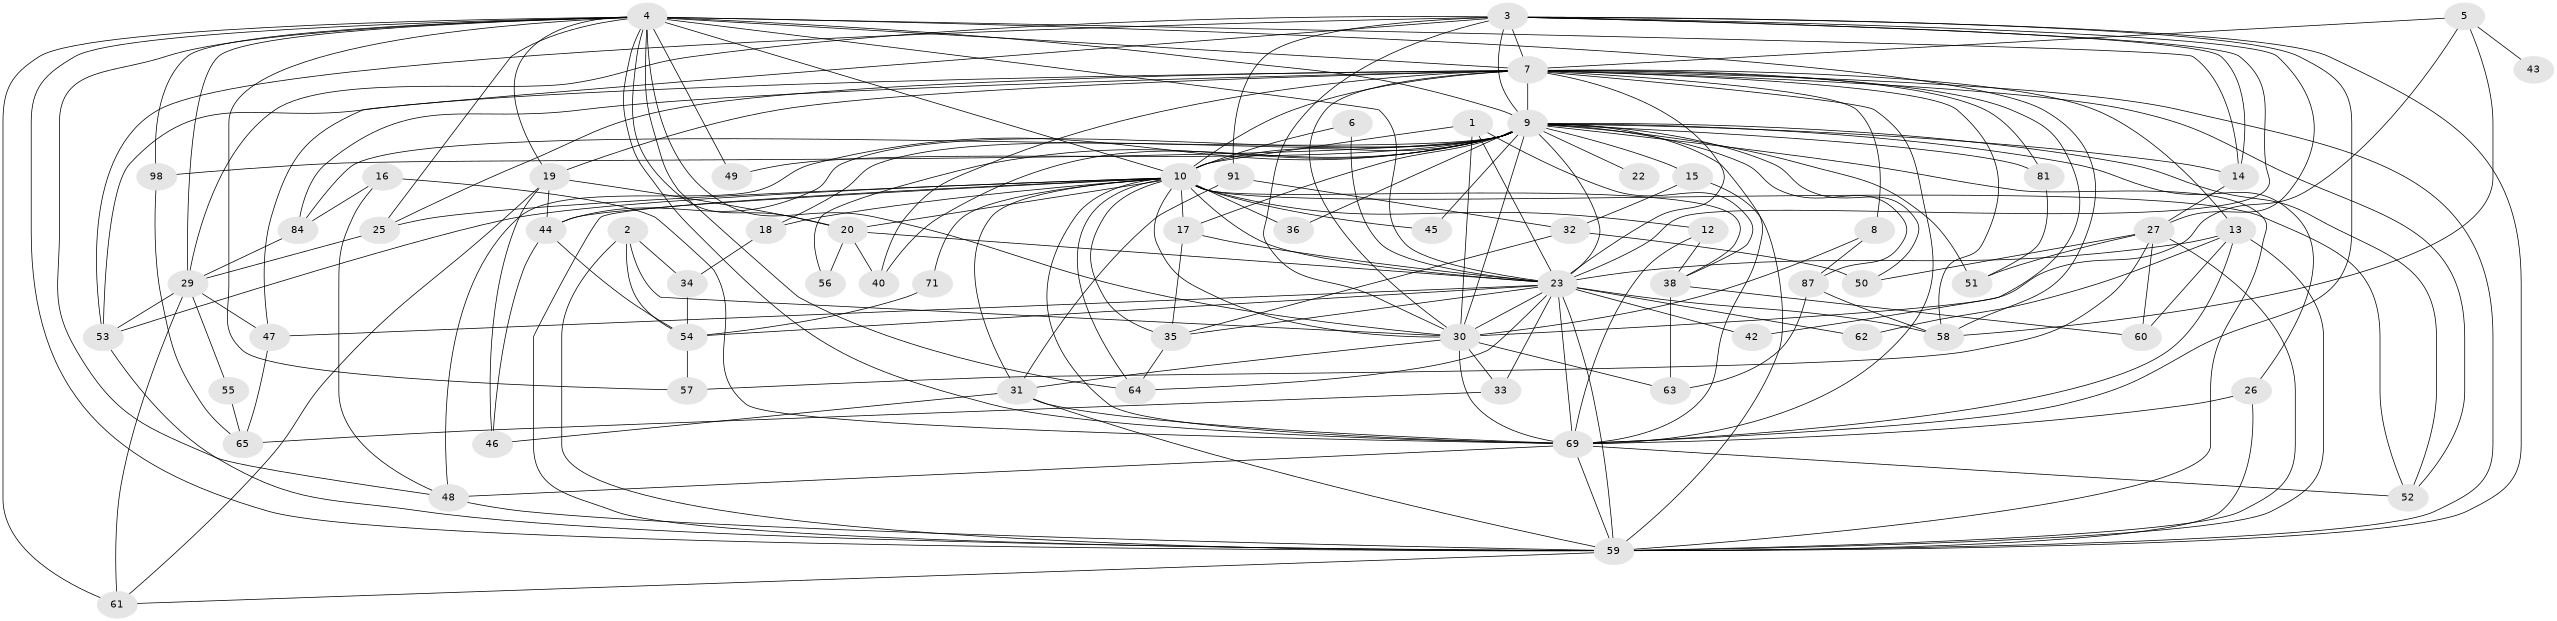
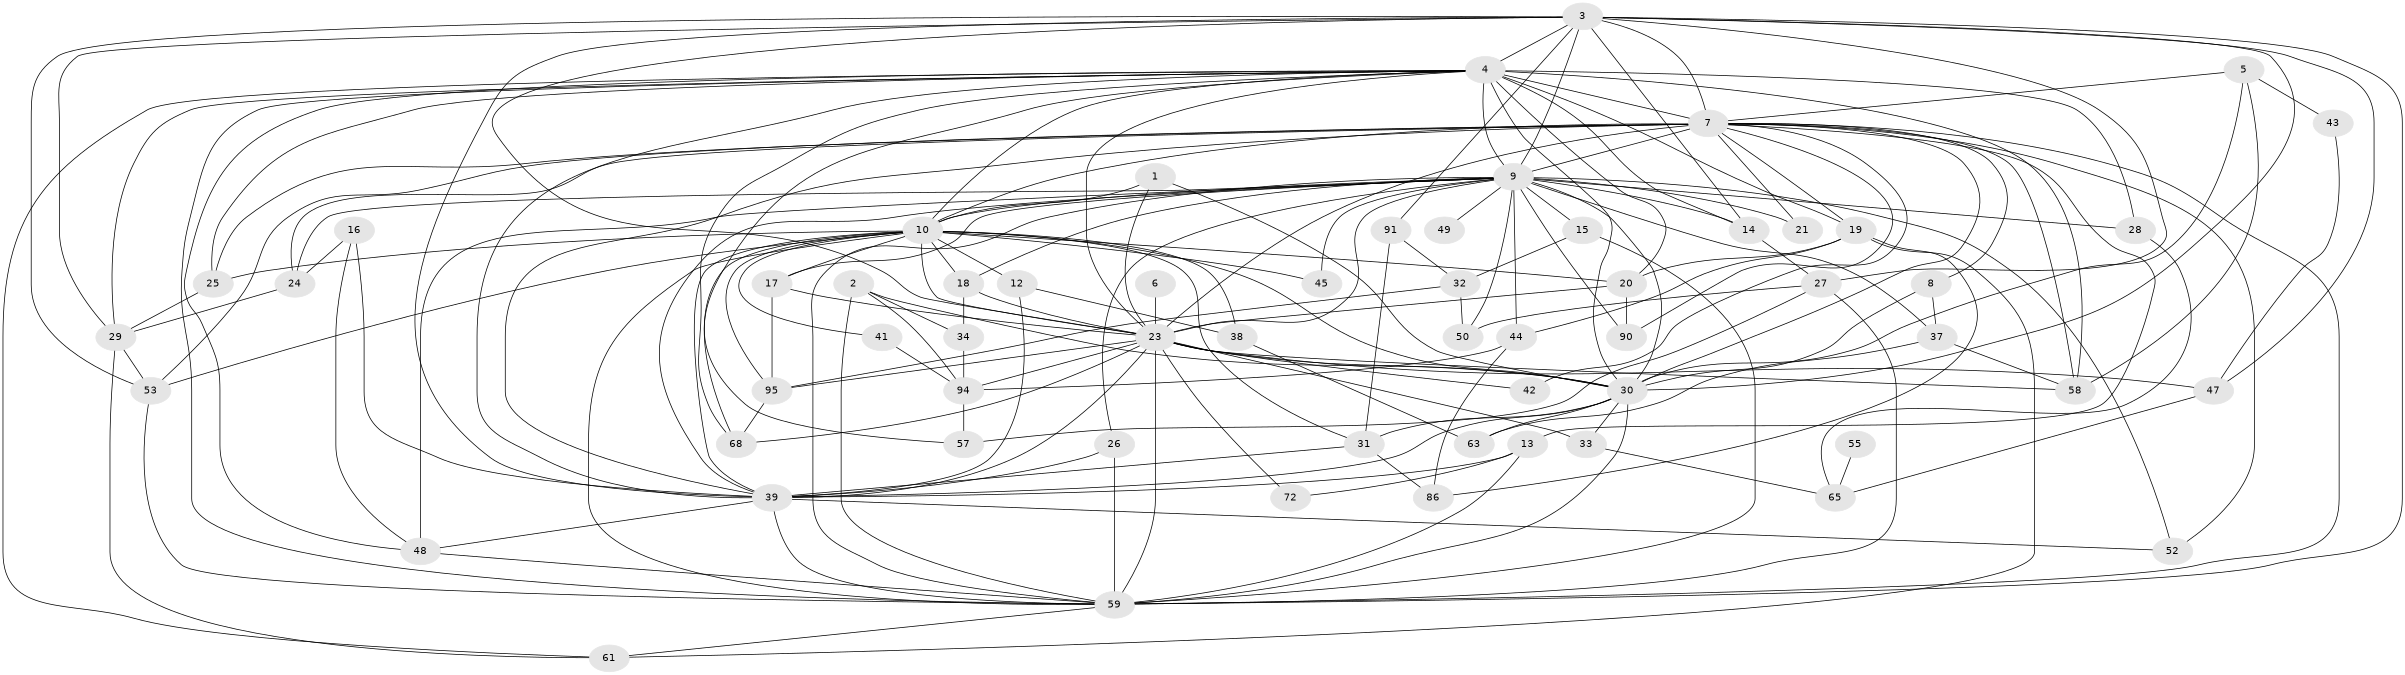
edge "4" -- "49": now "4" -- "3"
edge "6" -- "10": removed
node "98": label "98" -> "28"
node "22": removed
node "81": label "81" -> "21"
edge "1" -- "38": removed
edge "10" -- "44": removed
edge "10" -- "52": removed
node "84": label "84" -> "24"
node "36": removed
edge "13" -- "23": now "18" -- "23"
node "56": removed
node "40": label "40" -> "90"
node "71": label "71" -> "41"
node "87": label "87" -> "37"
node "51": removed
edge "29" -- "47": now "43" -- "47"
edge "29" -- "55": removed
node "54": label "54" -> "94"
node "35": label "35" -> "95"
node "62": label "62" -> "72"
node "60": removed
node "64": label "64" -> "68"
node "46": label "46" -> "86"
node "69": label "69" -> "39"
edge "31" -- "59": now "30" -- "59"
